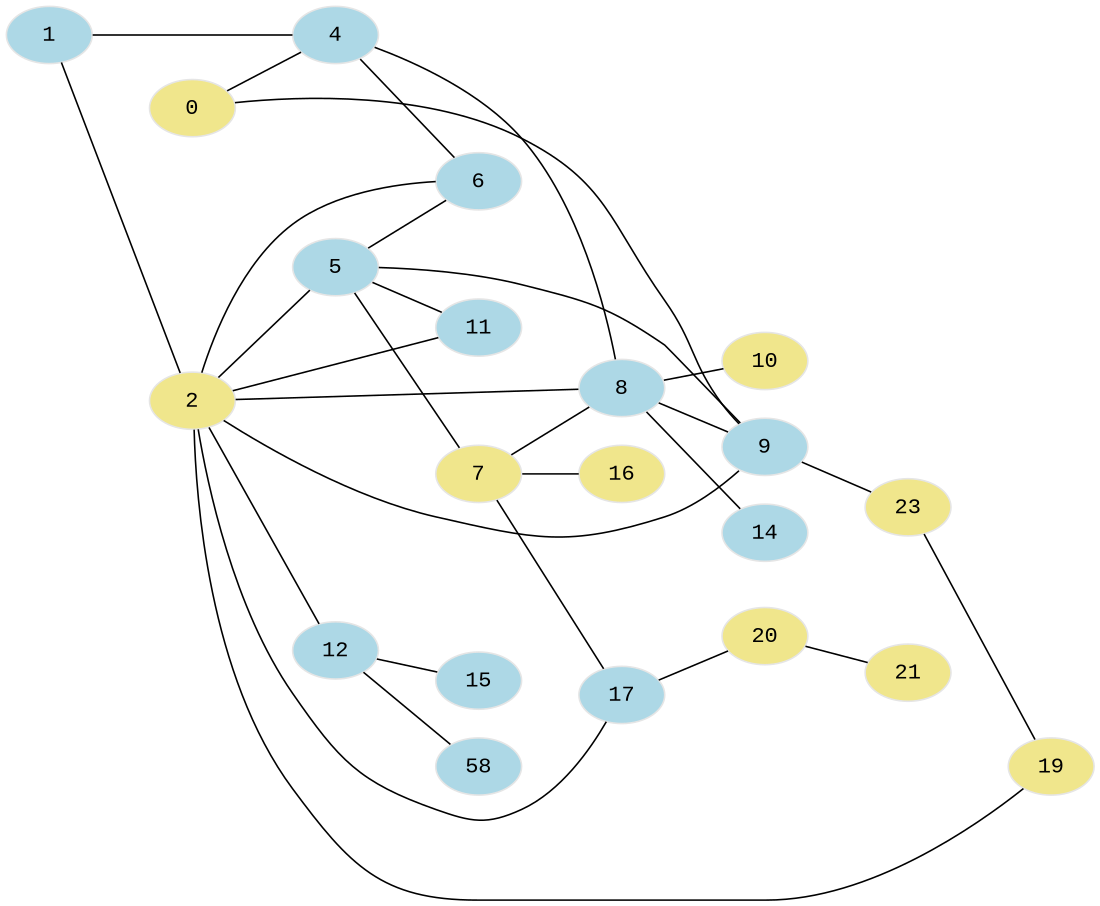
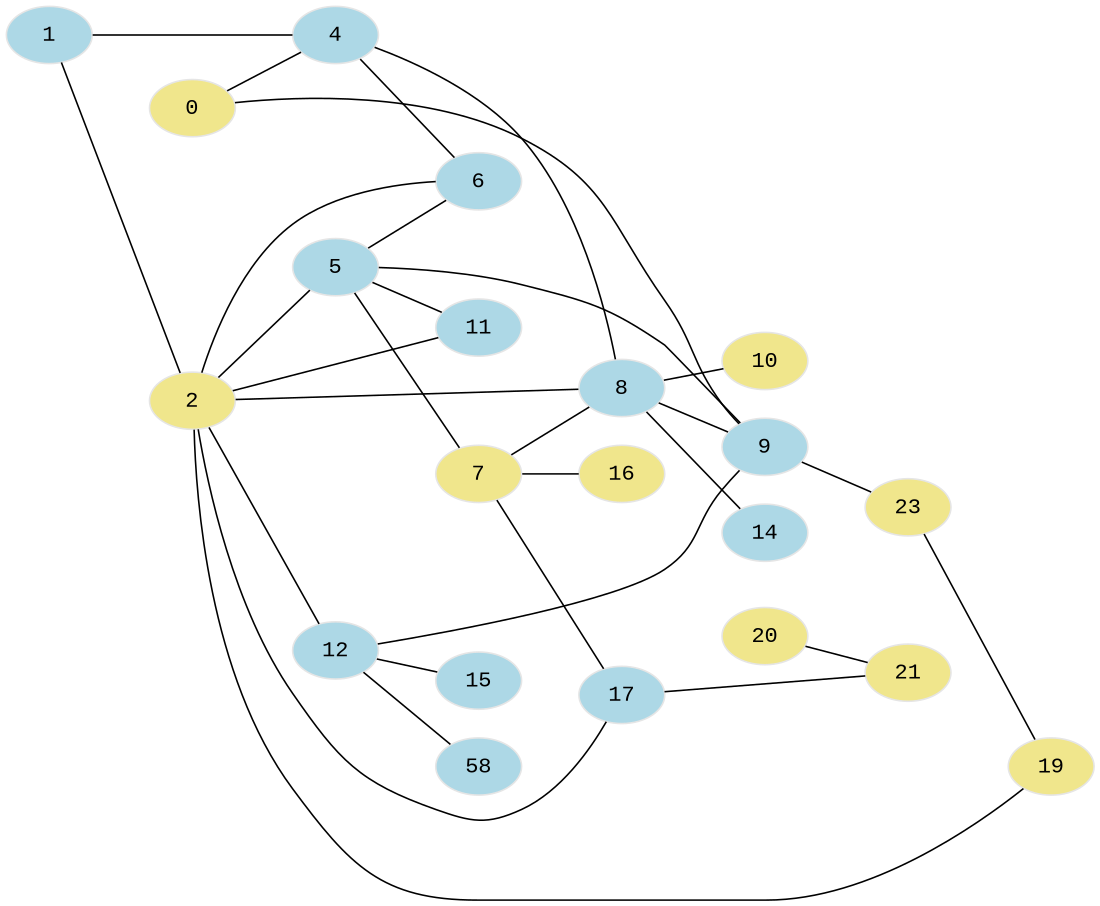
edge "2" -- "9": now "12" -- "9"
edge "20" -- "17": now "21" -- "17"
